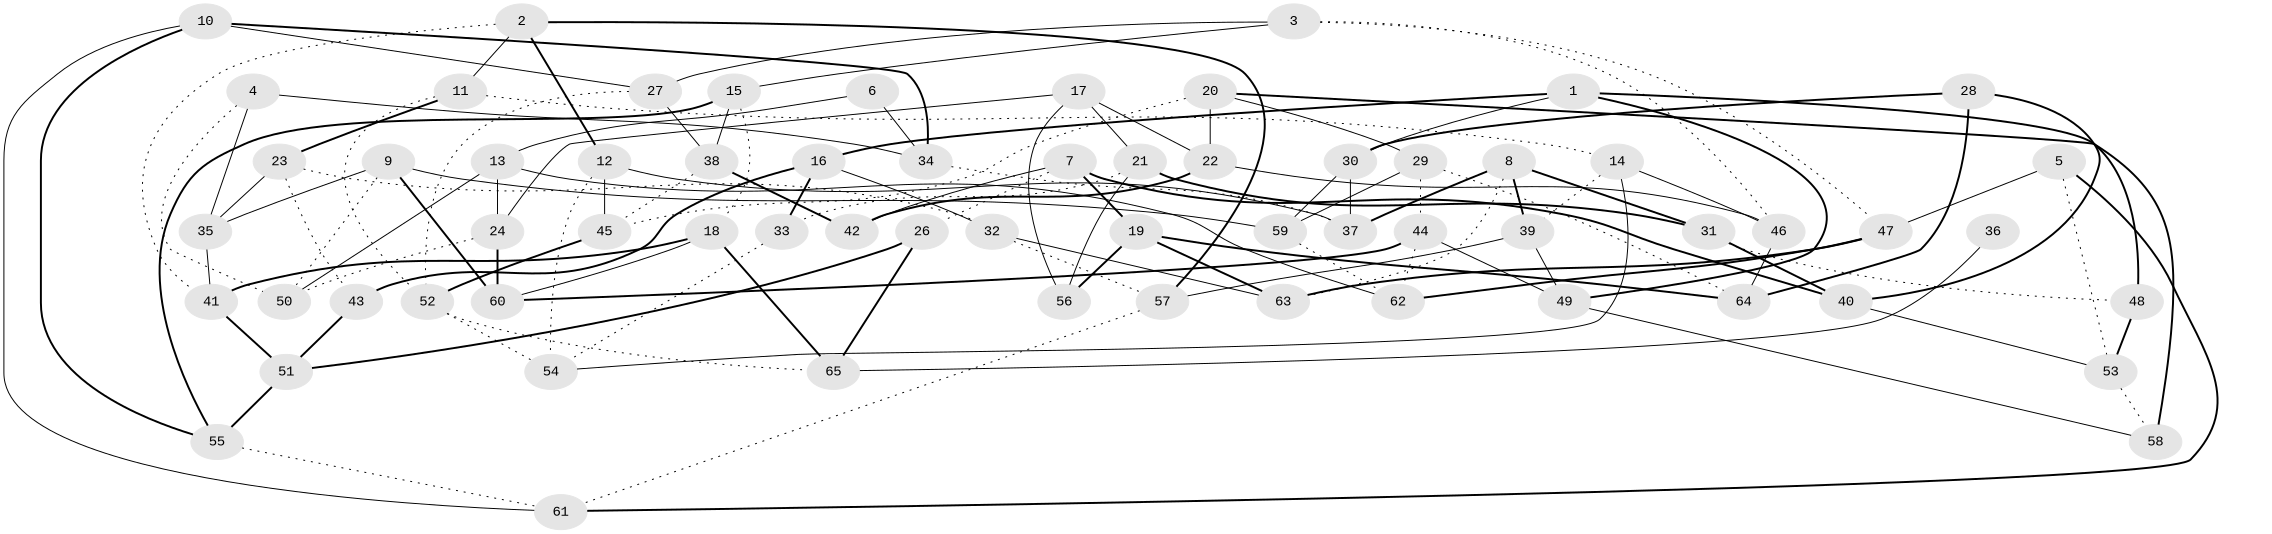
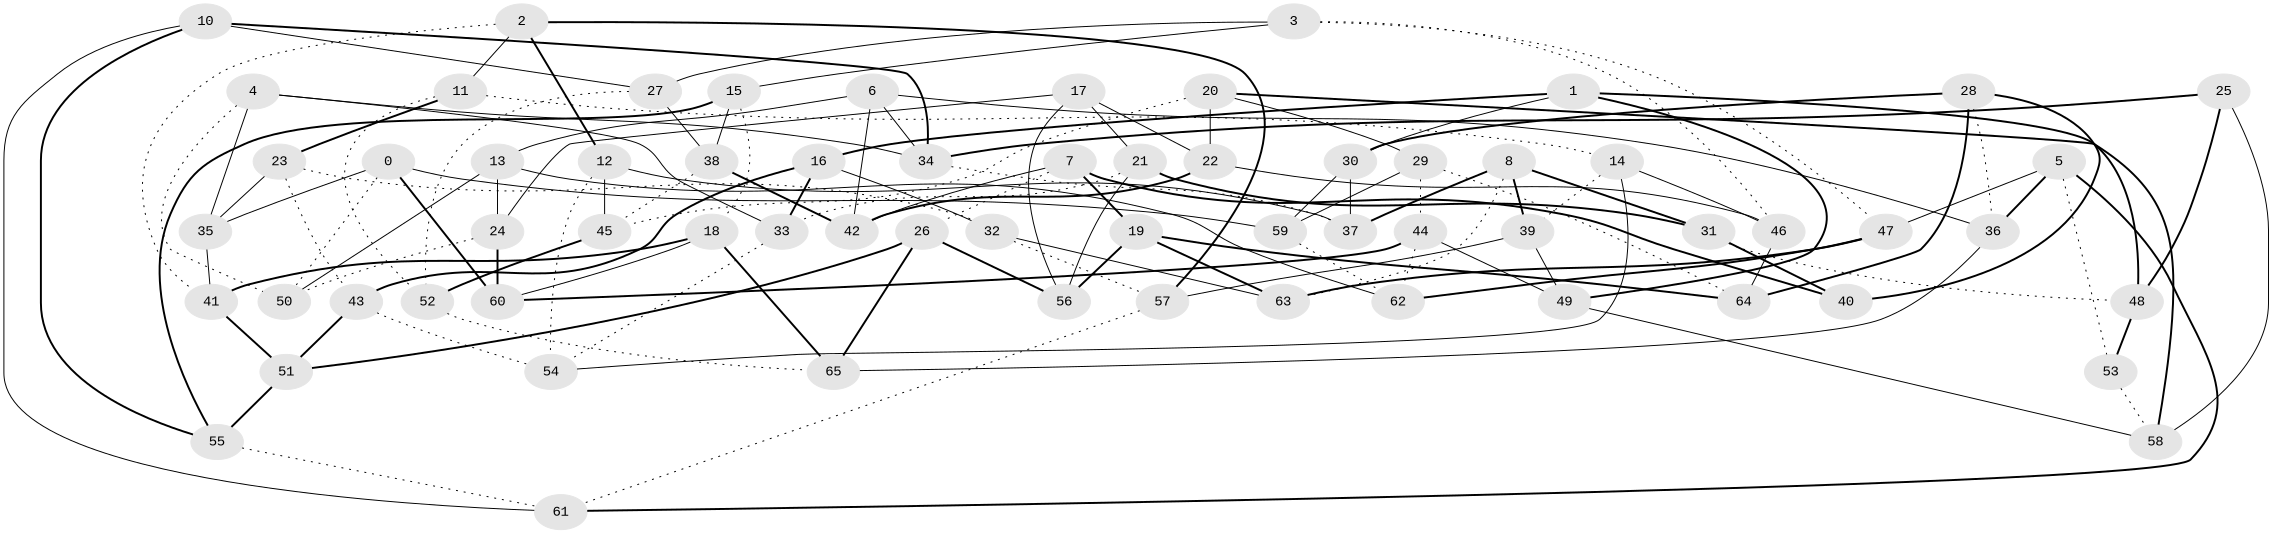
node "25": added
edge "4" -- "33": added
edge "6" -- "36": added
edge "28" -- "36": added
node "9": label "9" -> "0"
edge "6" -- "42": added
edge "5" -- "36": added
edge "26" -- "56": added
edge "52" -- "54": now "43" -- "54"
edge "40" -- "53": removed
